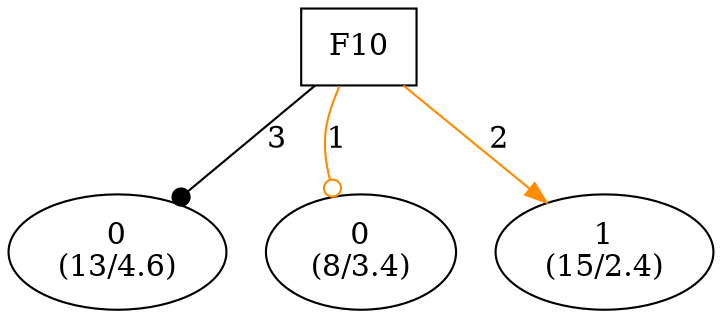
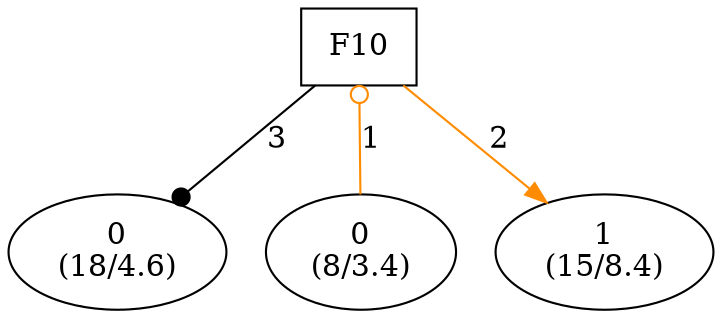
edge "F10" -> "0 (8/3.4)": reversed
node "0 (13/4.6)": label "0 (13/4.6)" -> "0 (18/4.6)"
node "1 (15/2.4)": label "1 (15/2.4)" -> "1 (15/8.4)"
